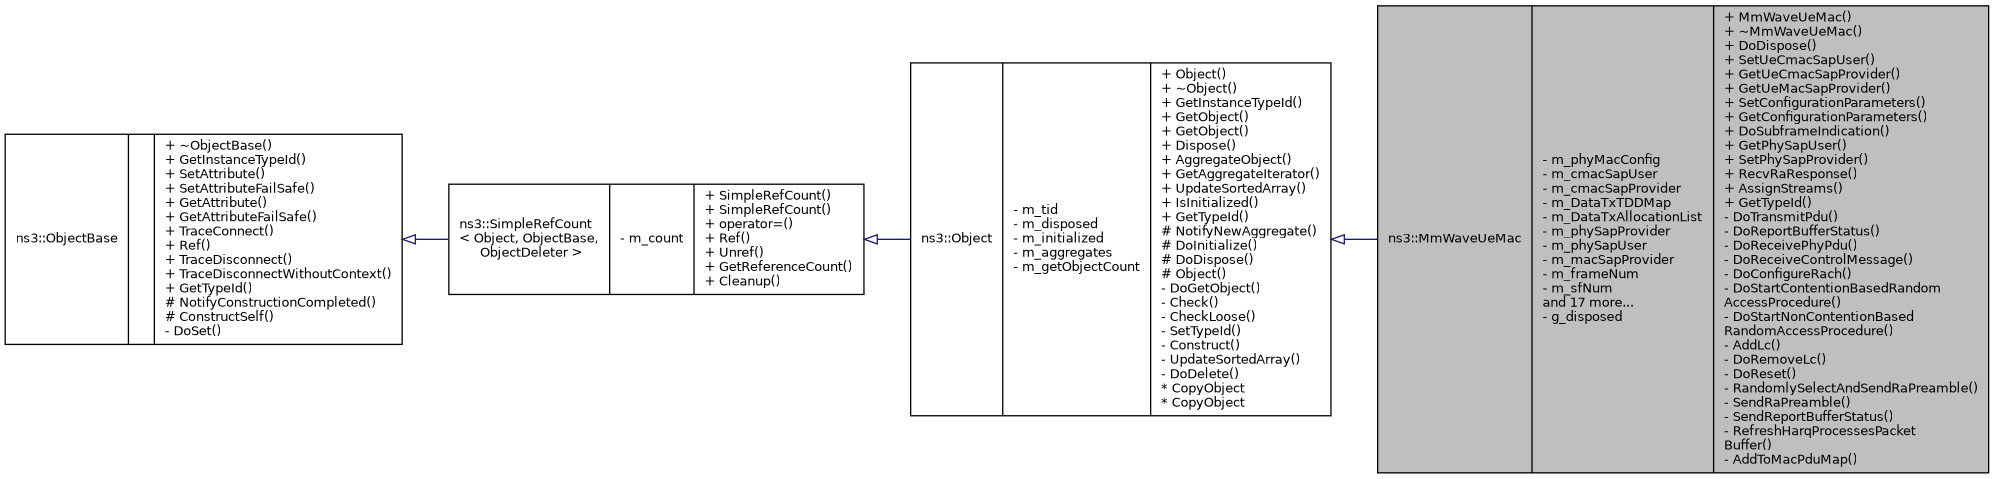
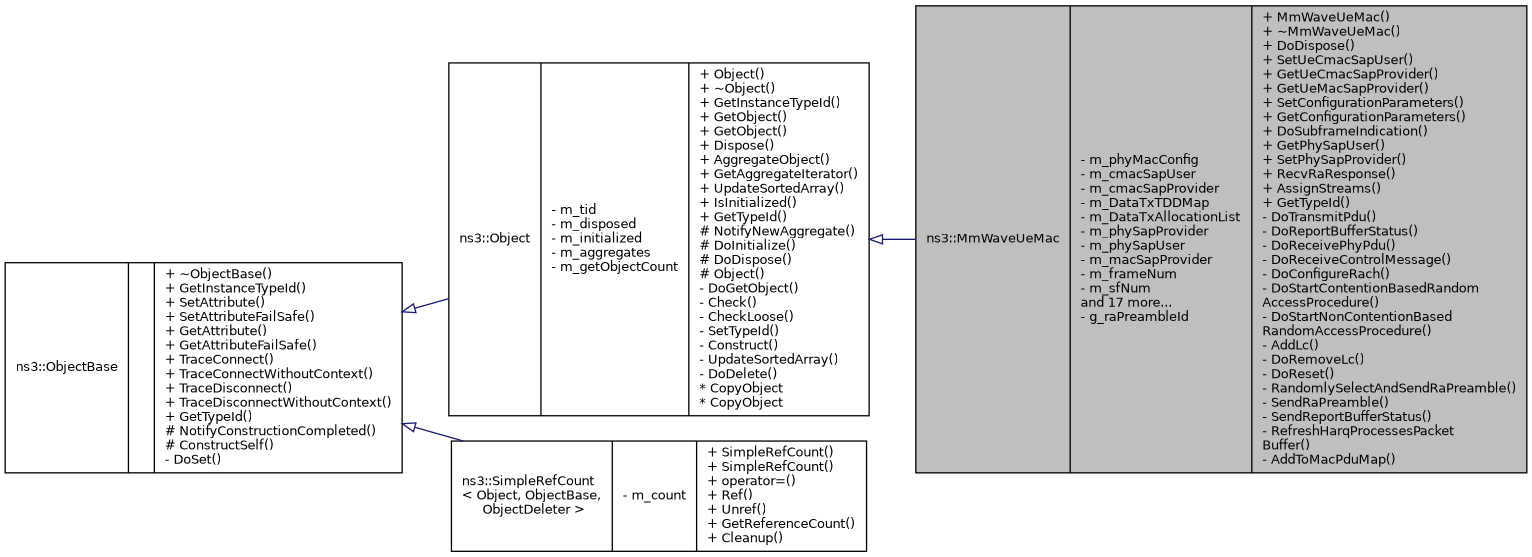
edge "ns3::Object" -> "ns3::SimpleRefCount": now "ns3::Object" -> "ns3::ObjectBase"
node "ns3::ObjectBase": text "+ Ref()" -> "+ TraceConnectWithoutContext()"
node "ns3::MmWaveUeMac": text "- g_disposed" -> "- g_raPreambleId"
